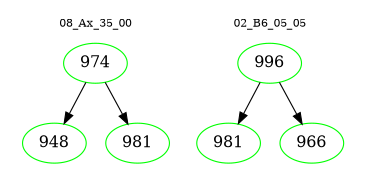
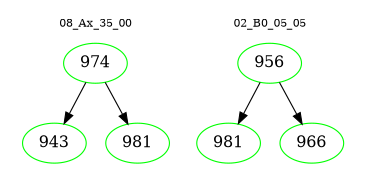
cluster "02_B6_05_05": label "02_B6_05_05" -> "02_B0_05_05"
node "996": label "996" -> "956"
node "948": label "948" -> "943"
